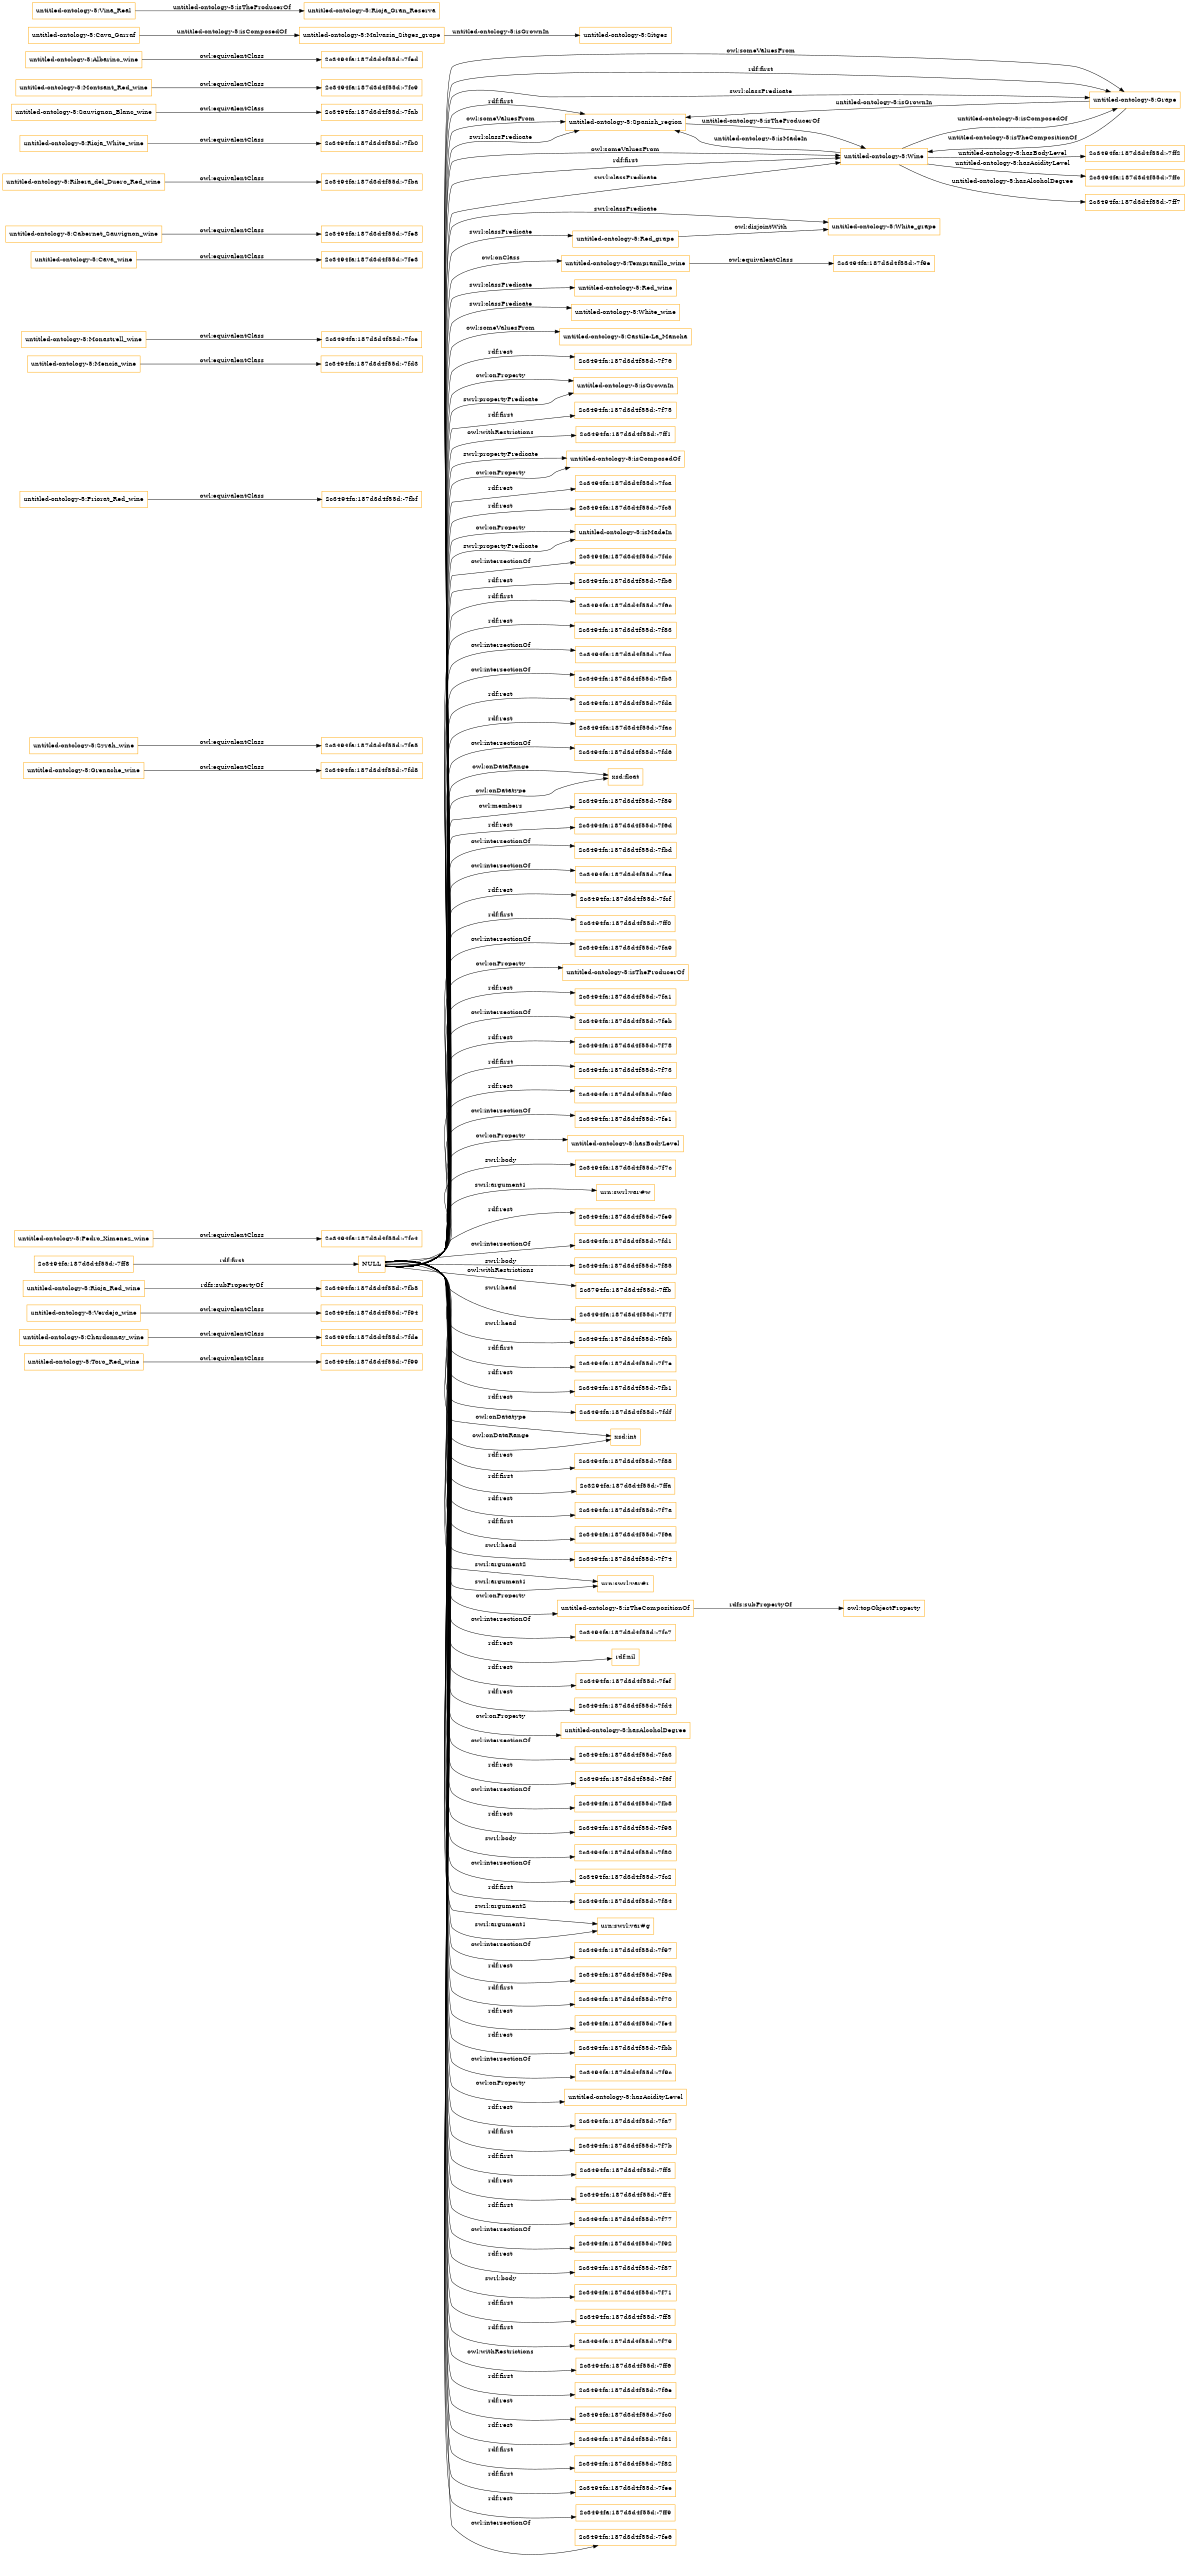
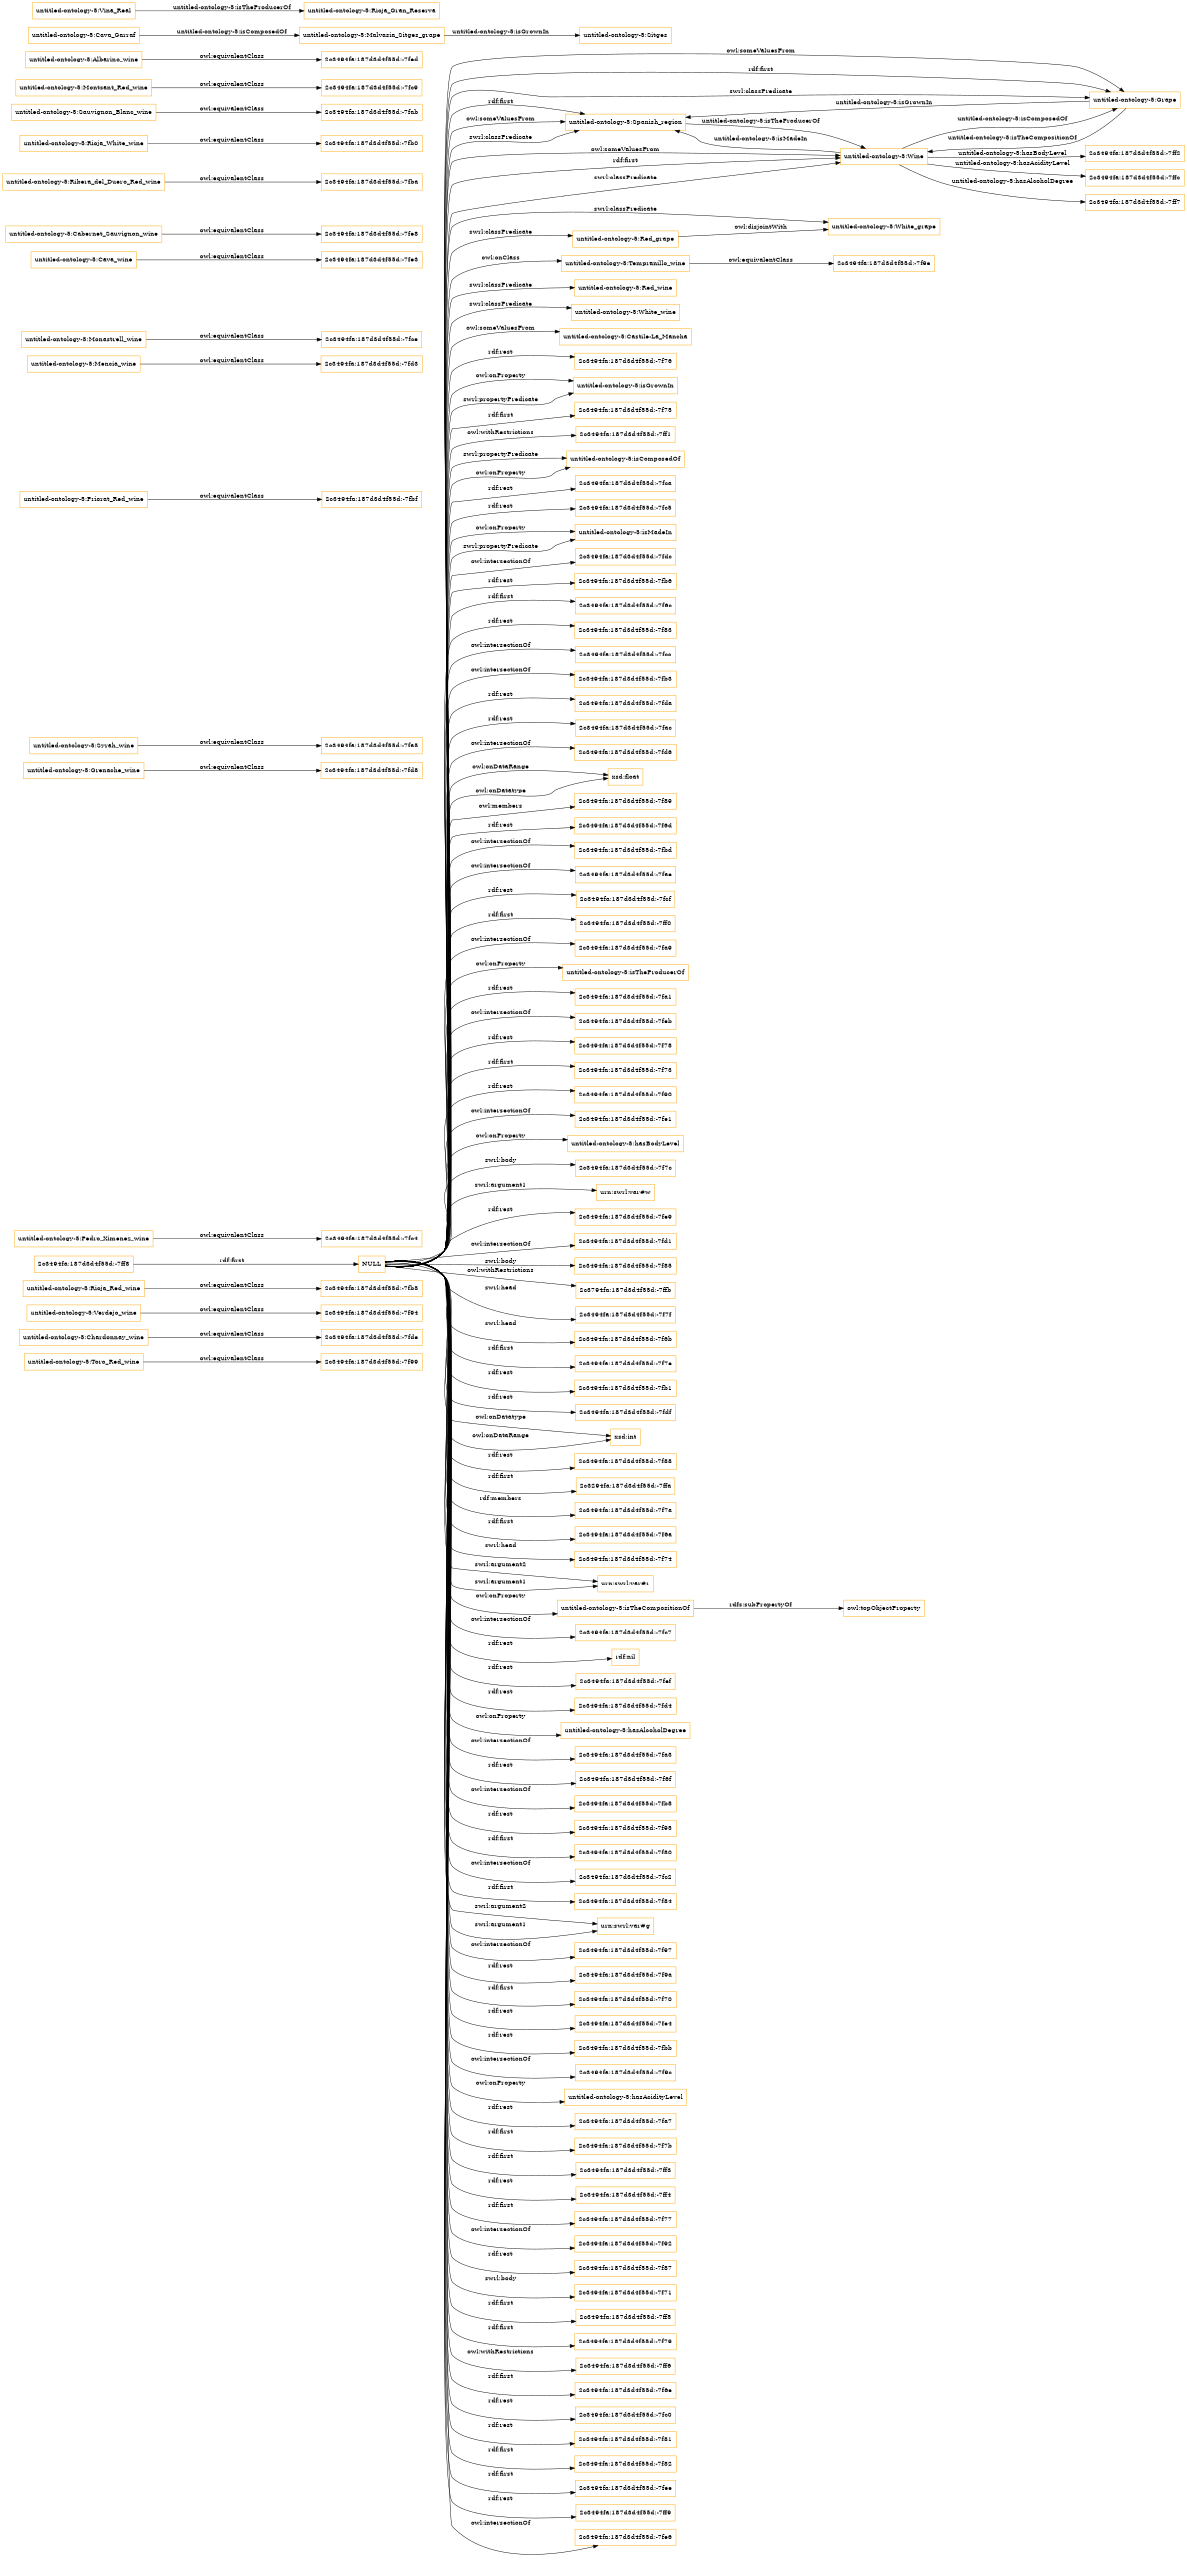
edge "untitled-ontology-5:Rioja_Red_wine" -> "2c3494fa:187d3d4f55d:-7fb5": label "rdfs:subPropertyOf" -> "owl:equivalentClass"
edge "NULL" -> "2c3494fa:187d3d4f55d:-7f7a": label "rdf:rest" -> "rdf:members"
edge "NULL" -> "2c3494fa:187d3d4f55d:-7f80": label "swrl:body" -> "rdf:first"
